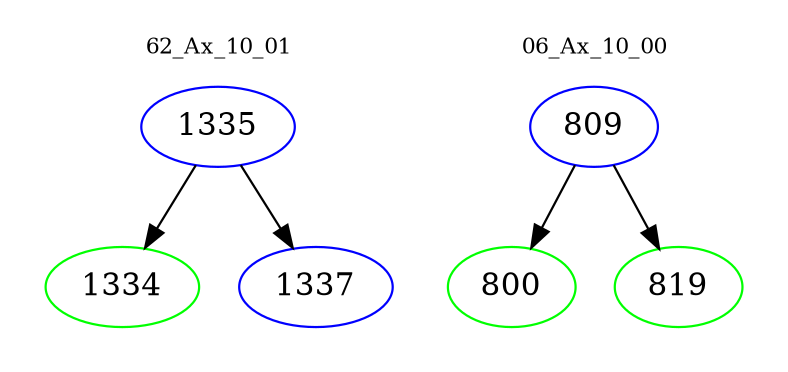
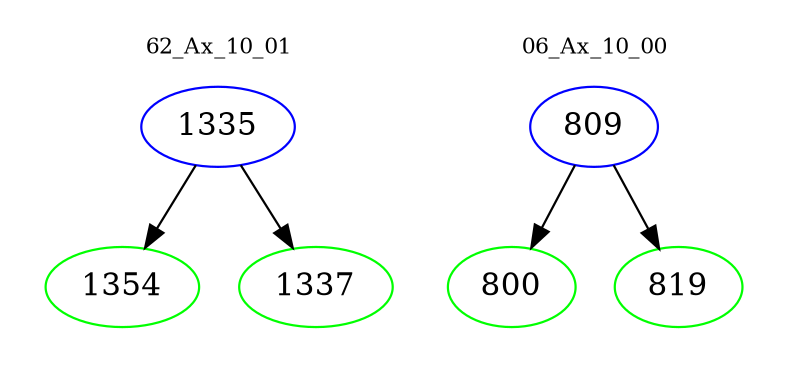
node "1334": label "1334" -> "1354"
node "1337": color blue -> green
